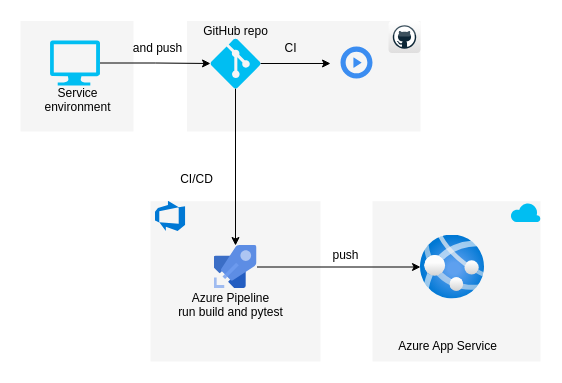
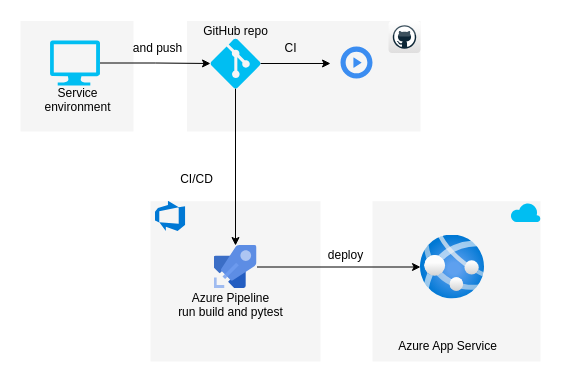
node "push": label "push" -> "deploy"
